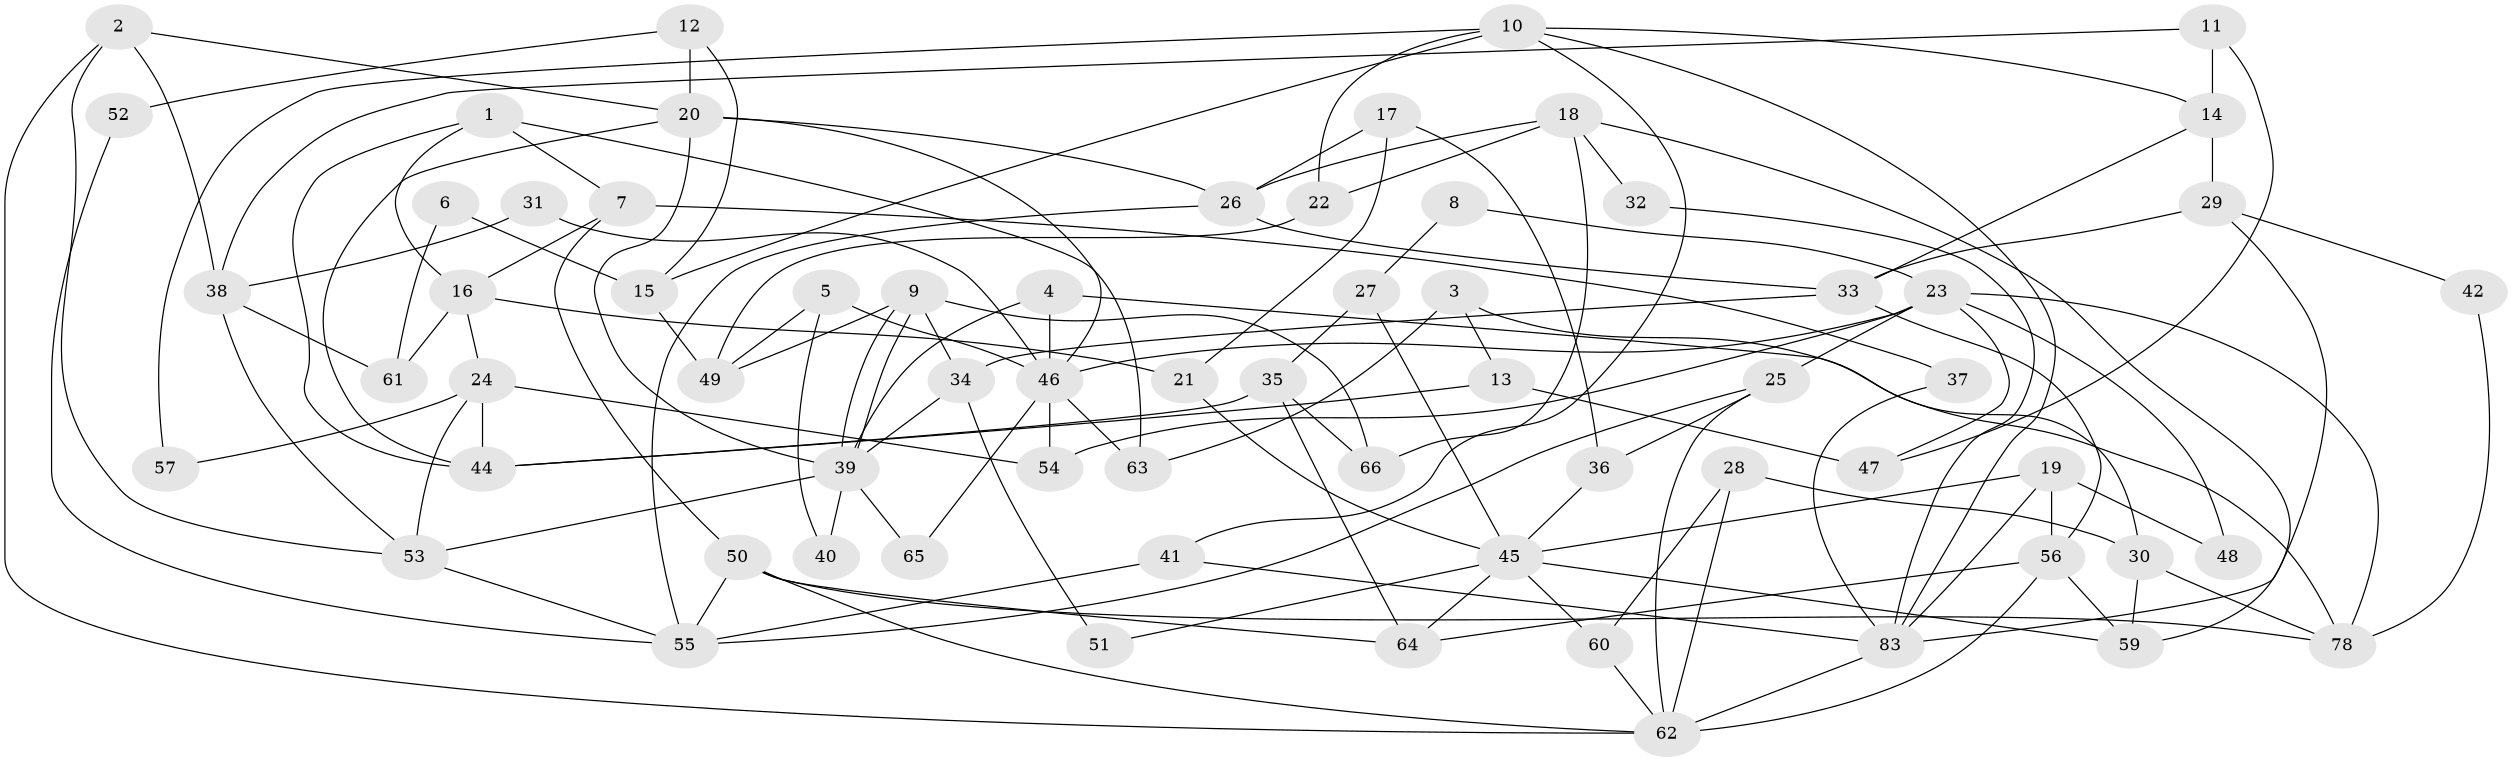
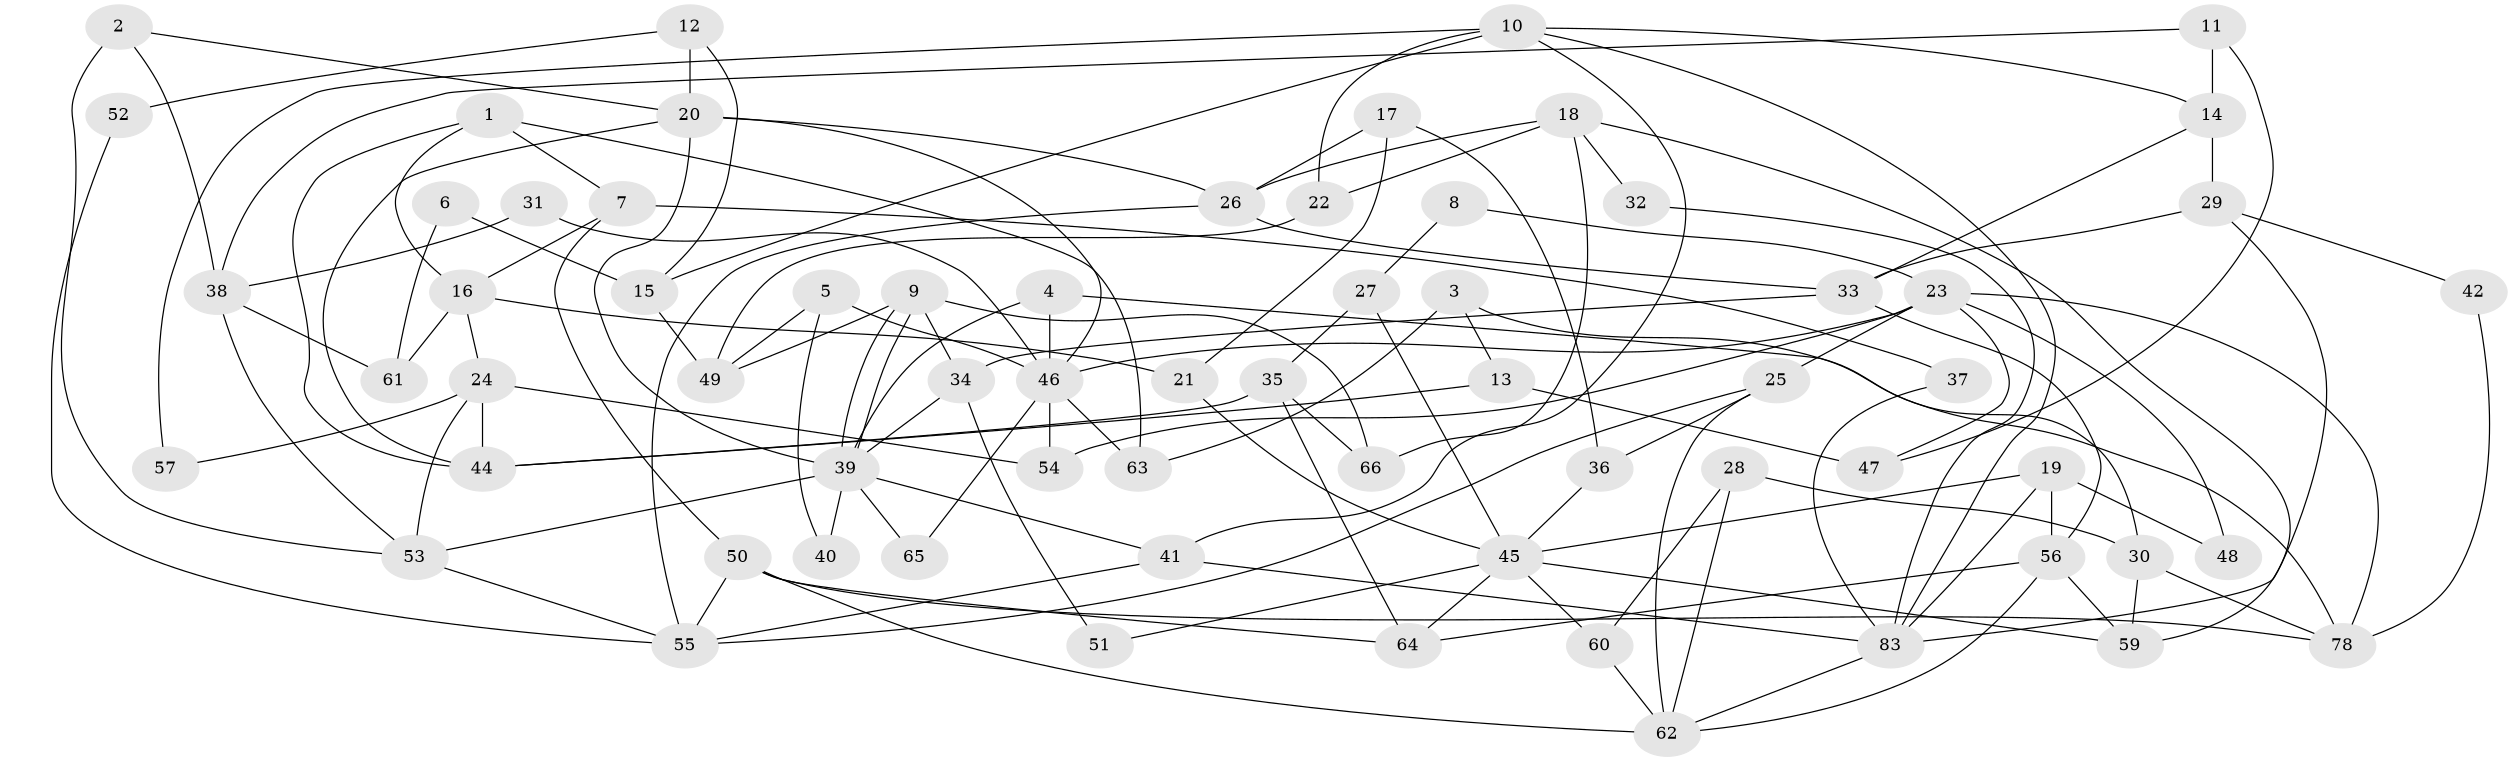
edge "39" -- "41": added
edge "2" -- "62": removed
